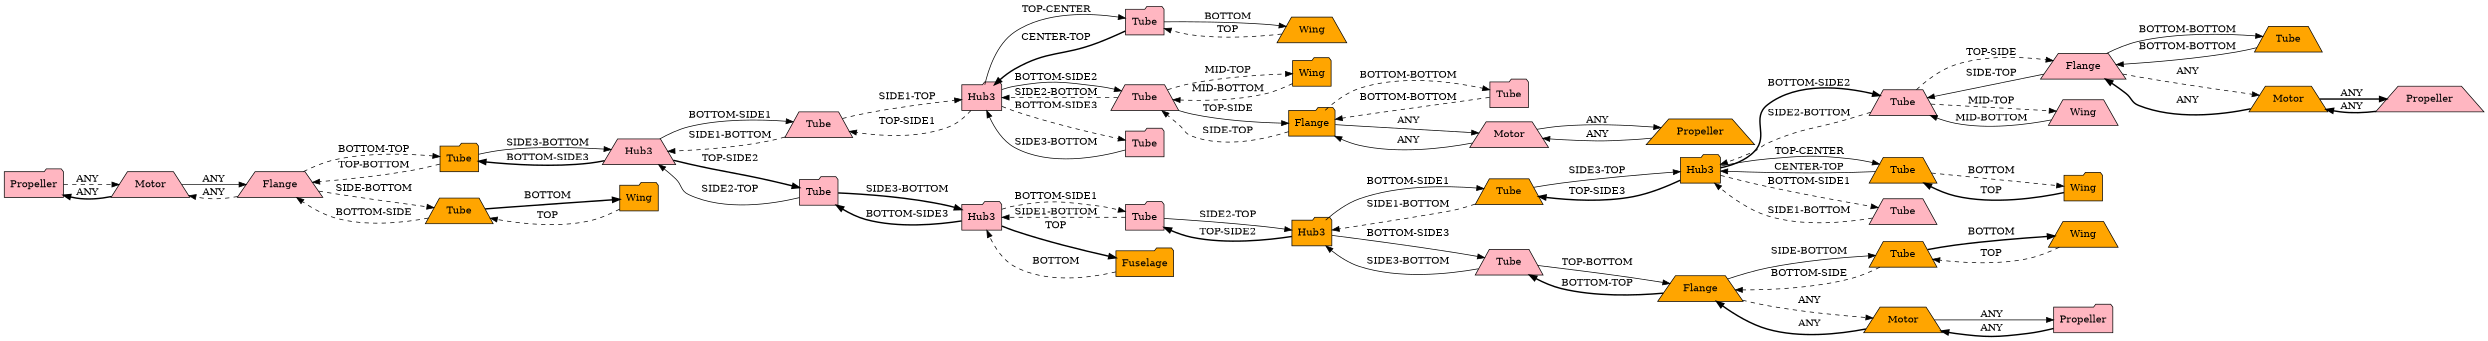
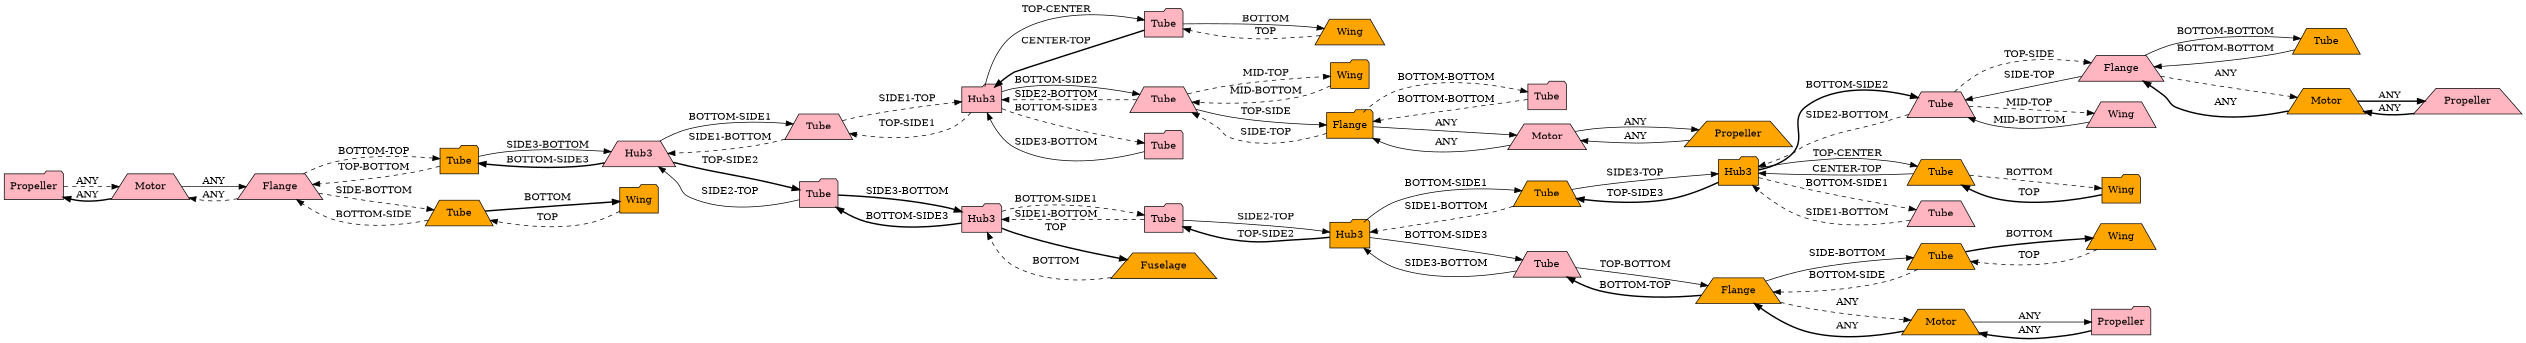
node "Fuselage": shape folder -> trapezium
